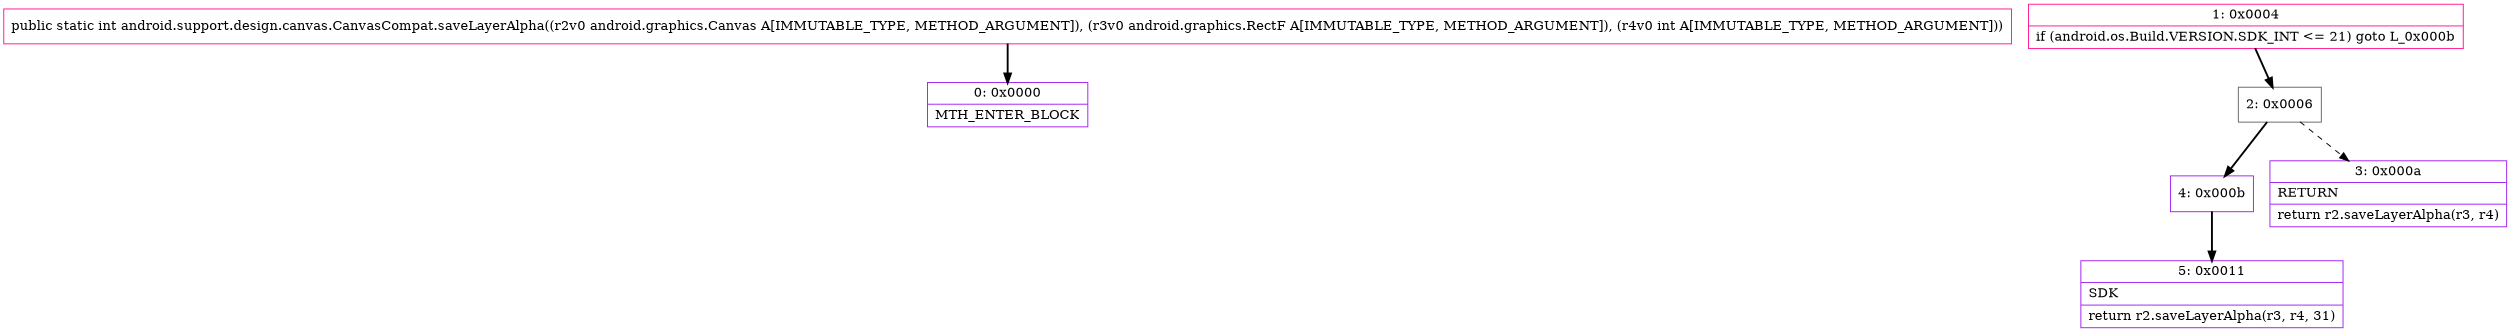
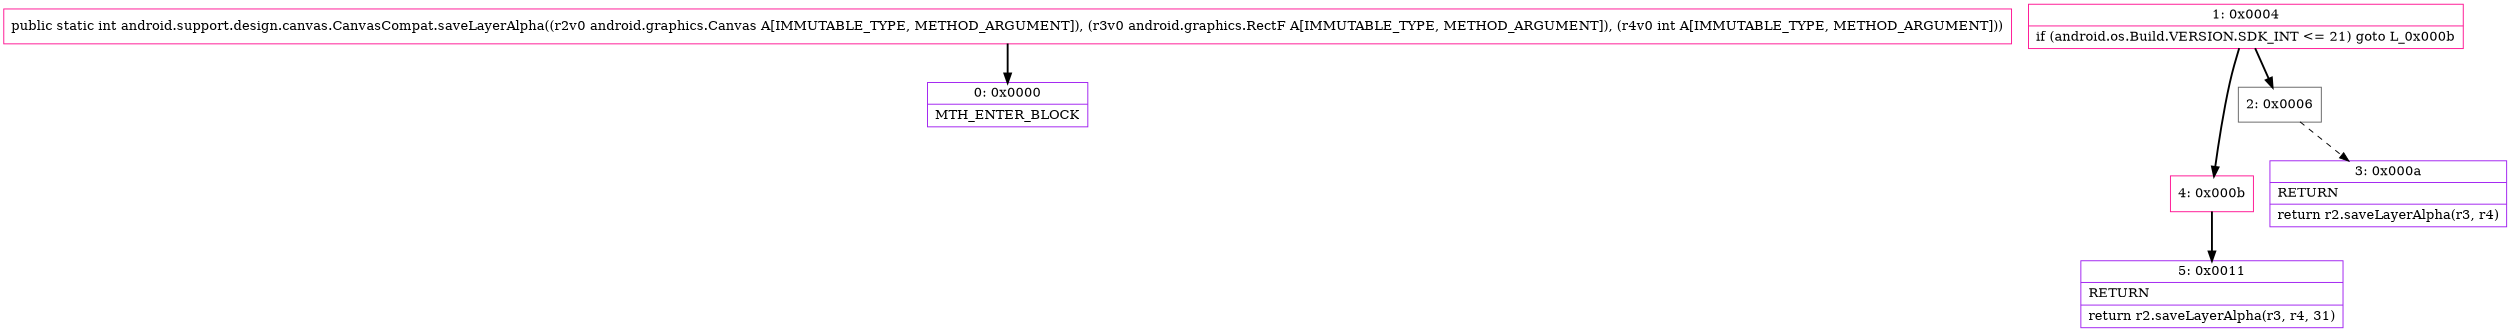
edge "2: 0x0006" -> "4: 0x000b": now "1: 0x0004" -> "4: 0x000b"
node "4: 0x000b": color purple -> deeppink
node "5: 0x0011": text "SDK" -> "RETURN"
